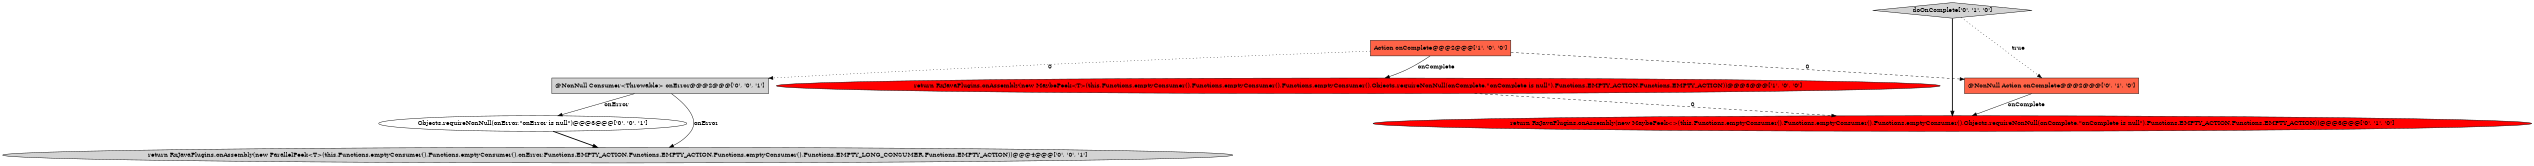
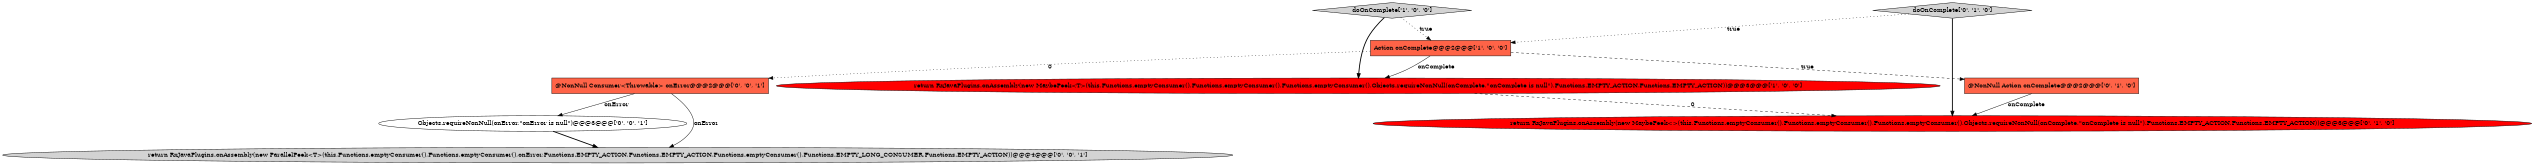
node "doOnComplete['1', '0', '0']": added
edge "doOnComplete['0', '1', '0']" -> "@NonNull Action onComplete@@@2@@@['0', '1', '0']": now "doOnComplete['0', '1', '0']" -> "Action onComplete@@@2@@@['1', '0', '0']"
edge "Action onComplete@@@2@@@['1', '0', '0']" -> "@NonNull Action onComplete@@@2@@@['0', '1', '0']": label "0" -> "true"
node "@NonNull Consumer<Throwable> onError@@@2@@@['0', '0', '1']": fillcolor lightgray -> tomato
